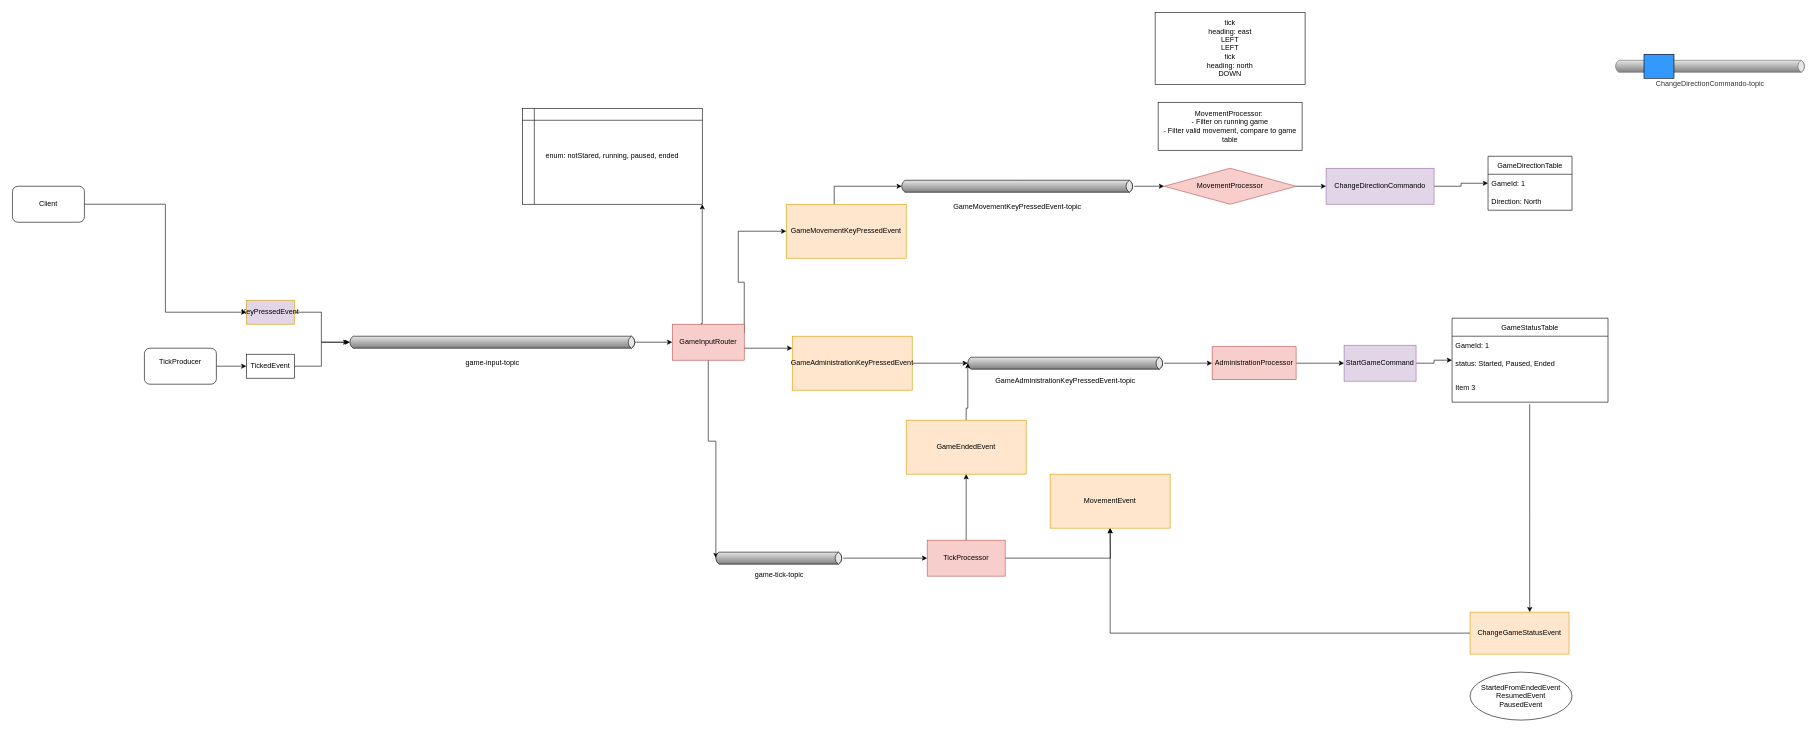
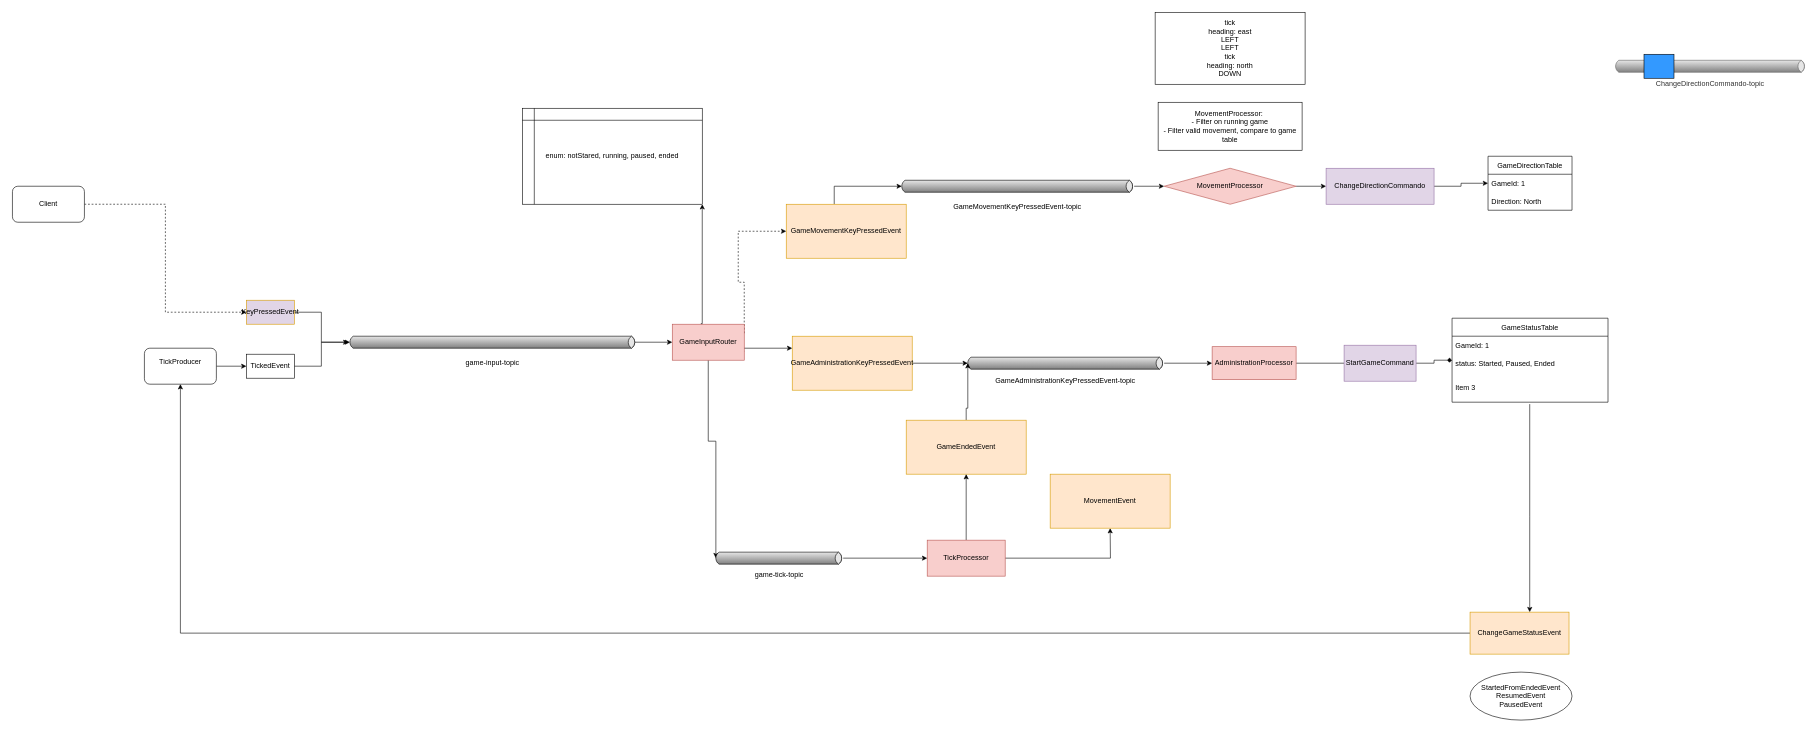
edge "Client" -> "KeyPressedEvent": style solid -> dashed
edge "GameInputRouter" -> "GameMovementKeyPressedEvent": style solid -> dashed
edge "StartGameCommand" -> "GameStatusTable": arrowhead classic -> diamond
edge "AdministrationProcessor" -> "StartGameCommand": arrowhead classic -> none
edge "ChangeGameStatusEvent" -> "MovementEvent": now "ChangeGameStatusEvent" -> "TickProducer"
